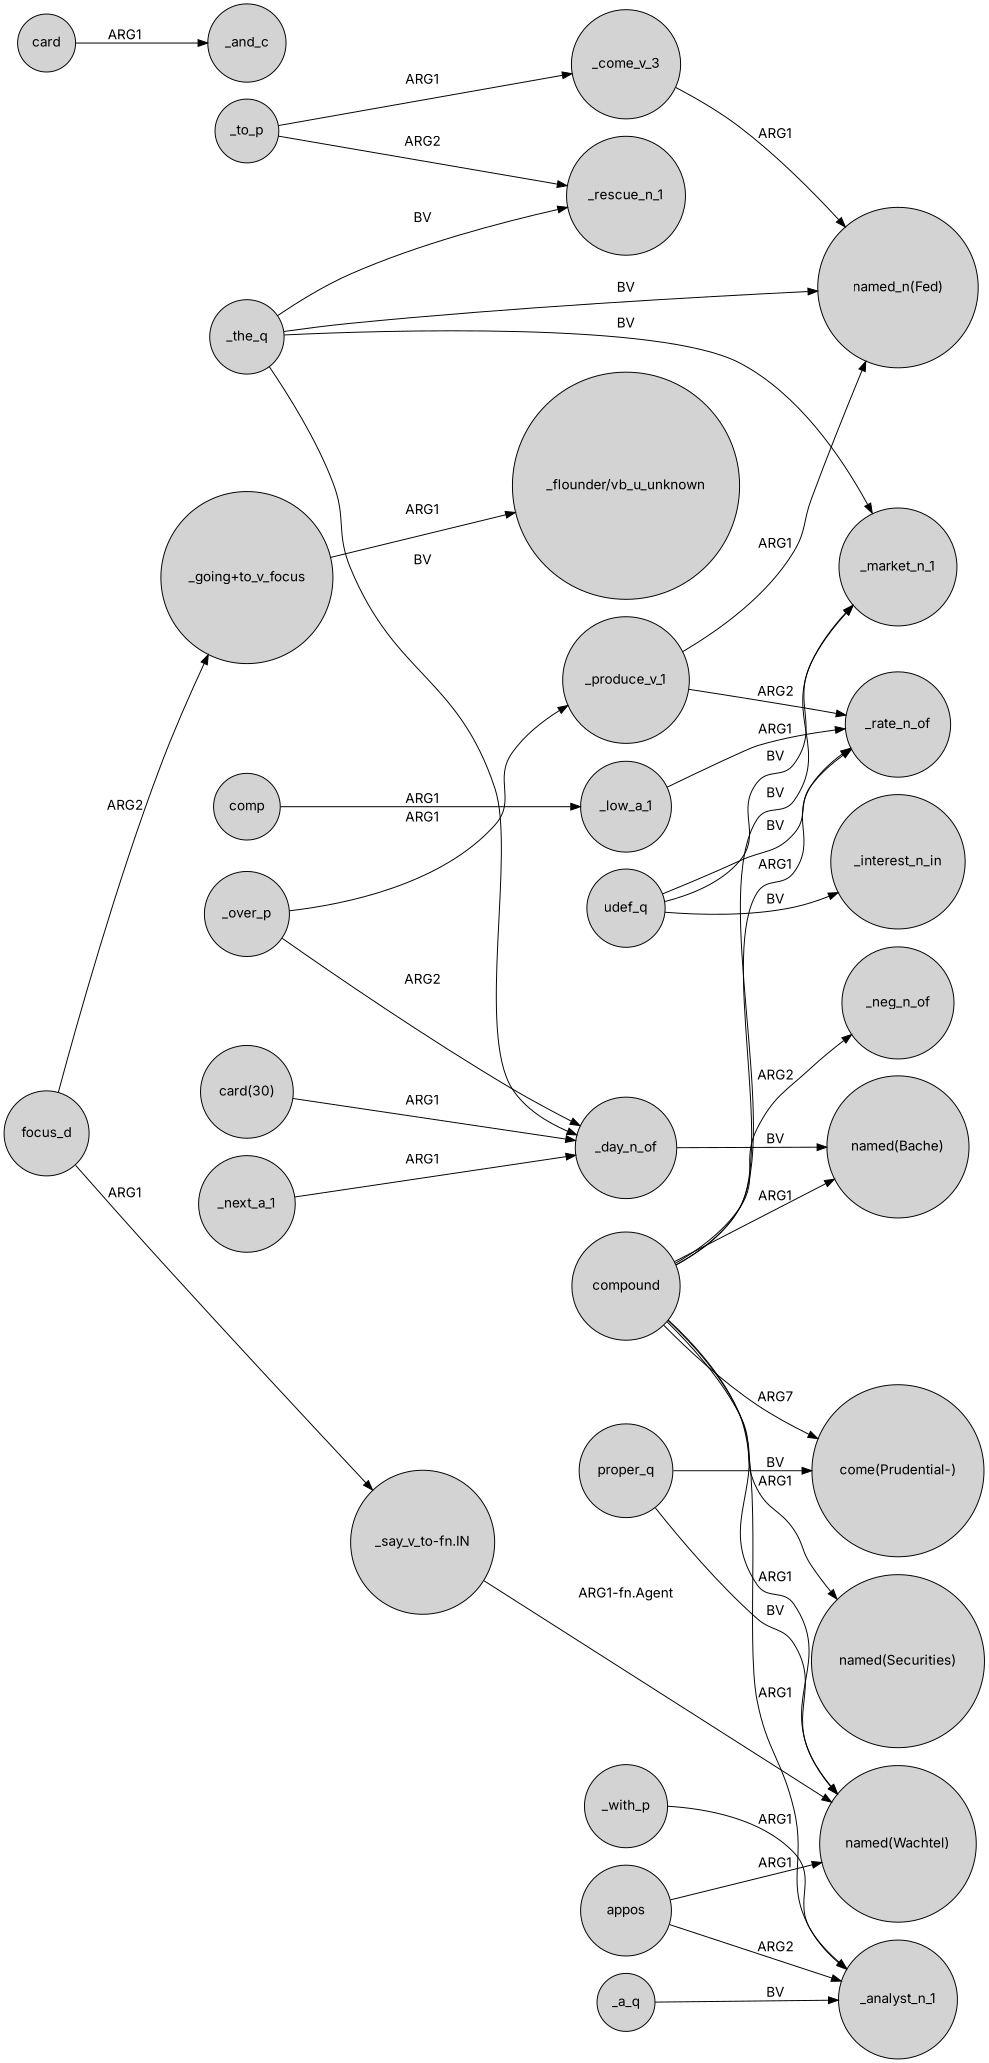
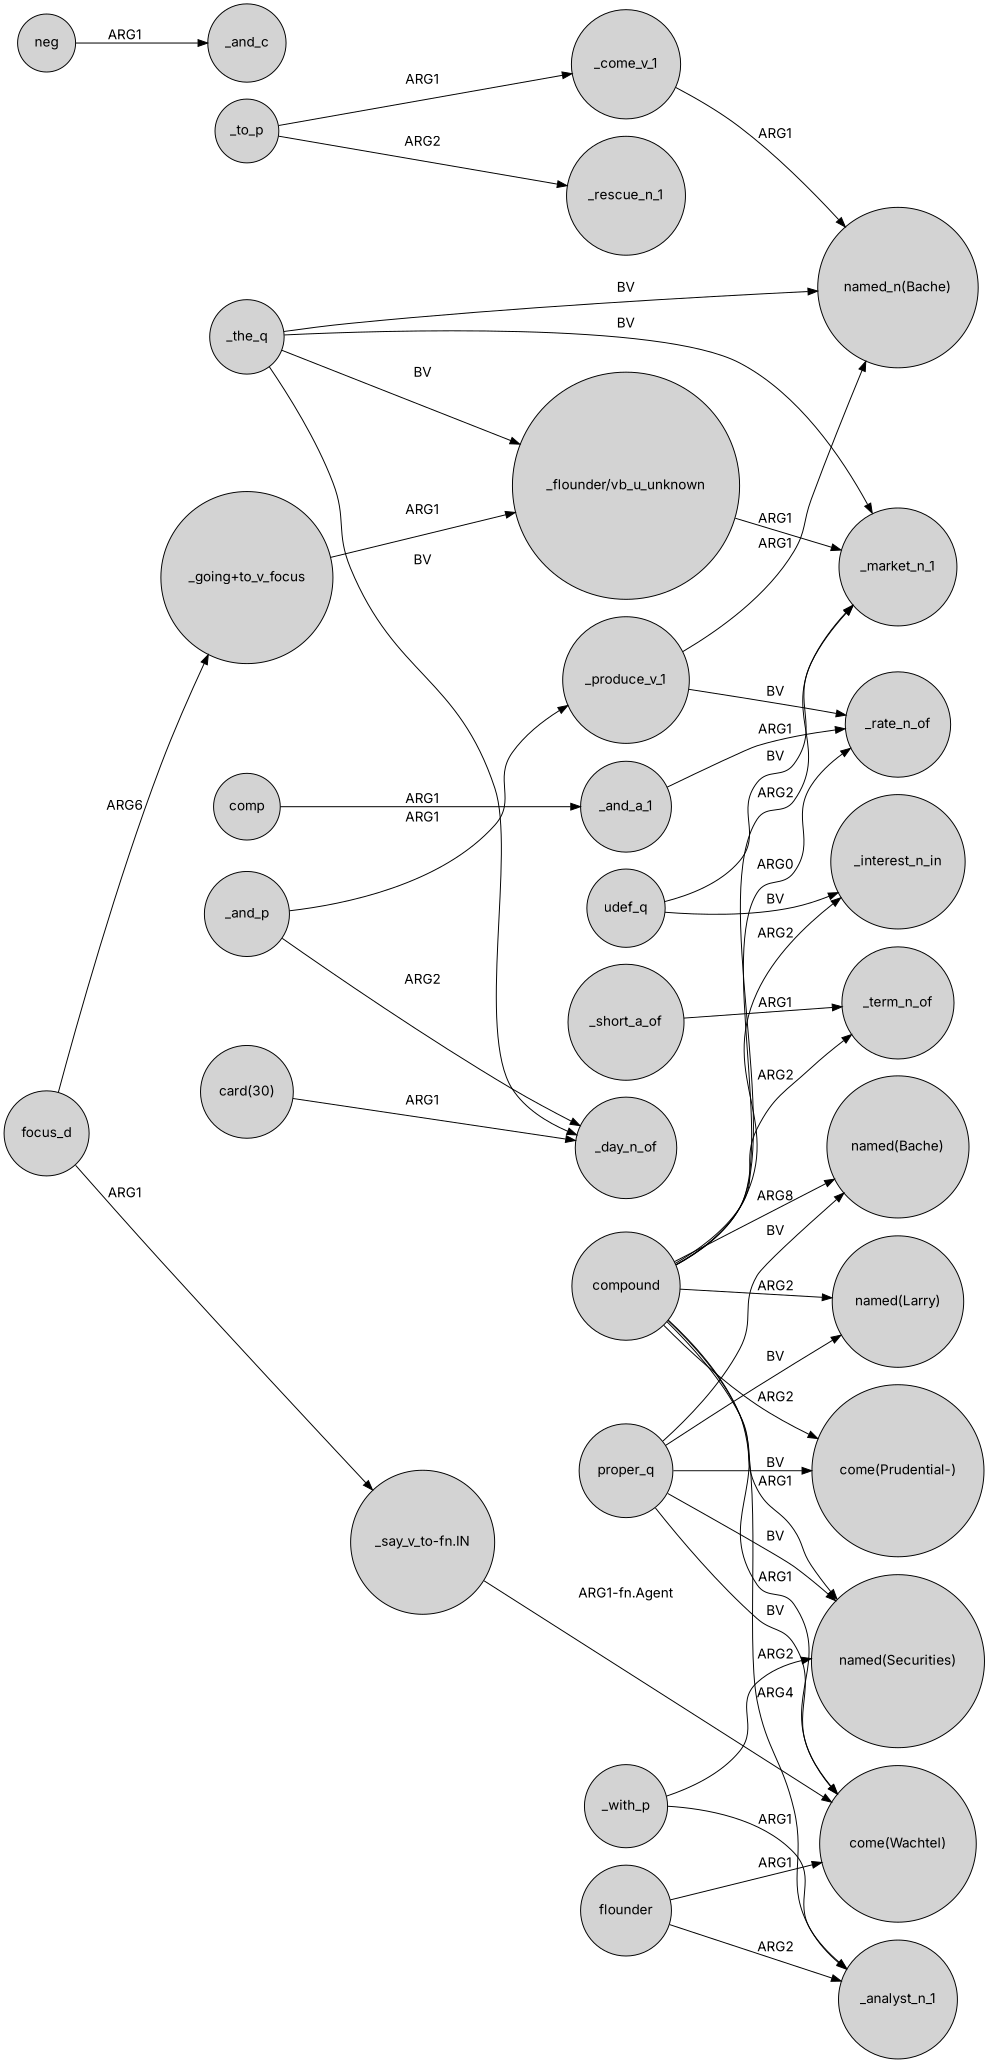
node "card": label "card" -> "neg"
node "_come_v_3": label "_come_v_3" -> "_come_v_1"
edge "_the_q" -> "_rescue_n_1": now "_the_q" -> "_flounder/vb_u_unknown"
node "named_n(Fed)": label "named_n(Fed)" -> "named_n(Bache)"
edge "_flounder/vb_u_unknown" -> "_market_n_1": added, label "ARG1"
edge "_produce_v_1" -> "_rate_n_of": label "ARG2" -> "BV"
edge "compound" -> "_market_n_1": label "BV" -> "ARG2"
edge "focus_d" -> "_going+to_v_focus": label "ARG2" -> "ARG6"
node "_low_a_1": label "_low_a_1" -> "_and_a_1"
edge "udef_q" -> "_rate_n_of": removed, label "BV"
edge "compound" -> "_rate_n_of": label "ARG1" -> "ARG0"
node "_over_p": label "_over_p" -> "_and_p"
edge "compound" -> "_interest_n_in": added, label "ARG2"
node "_neg_n_of": label "_neg_n_of" -> "_term_n_of"
node "_short_a_of": added
edge "_day_n_of" -> "named(Bache)": now "proper_q" -> "named(Bache)"
edge "compound" -> "named(Bache)": label "ARG1" -> "ARG8"
node "_next_a_1": removed
node "named(Larry)": added
edge "compound" -> "come(Prudential-)": label "ARG7" -> "ARG2"
edge "proper_q" -> "named(Securities)": added, label "BV"
edge "compound" -> "_analyst_n_1": label "ARG1" -> "ARG4"
edge "_with_p" -> "named(Securities)": added, label "ARG2"
node "named(Wachtel)": label "named(Wachtel)" -> "come(Wachtel)"
node "appos": label "appos" -> "flounder"
node "_a_q": removed
